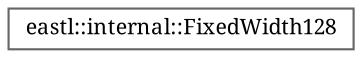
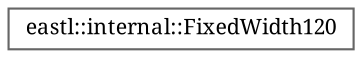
node "eastl::internal::FixedWidth128": label "eastl::internal::FixedWidth128" -> "eastl::internal::FixedWidth120"
